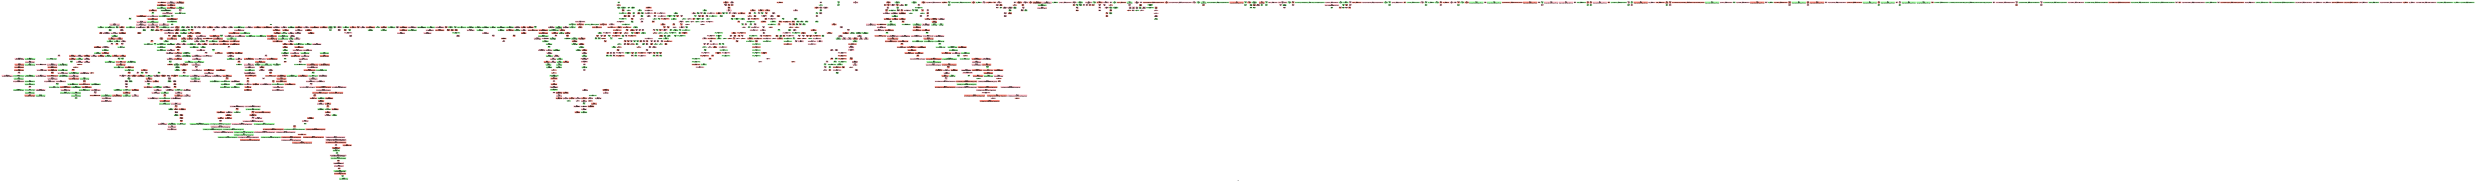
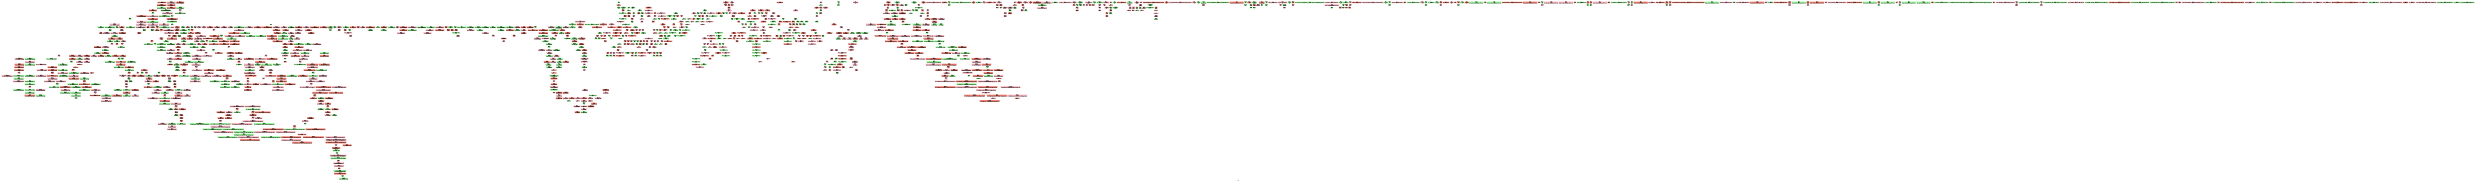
node "NodeID: 116": fillcolor salmon -> palegreen
node "NodeID: 1360": added
node "NodeID: 313": added
node "NodeID: 1285": removed
node "NodeID: 1335": fillcolor palegreen -> salmon
